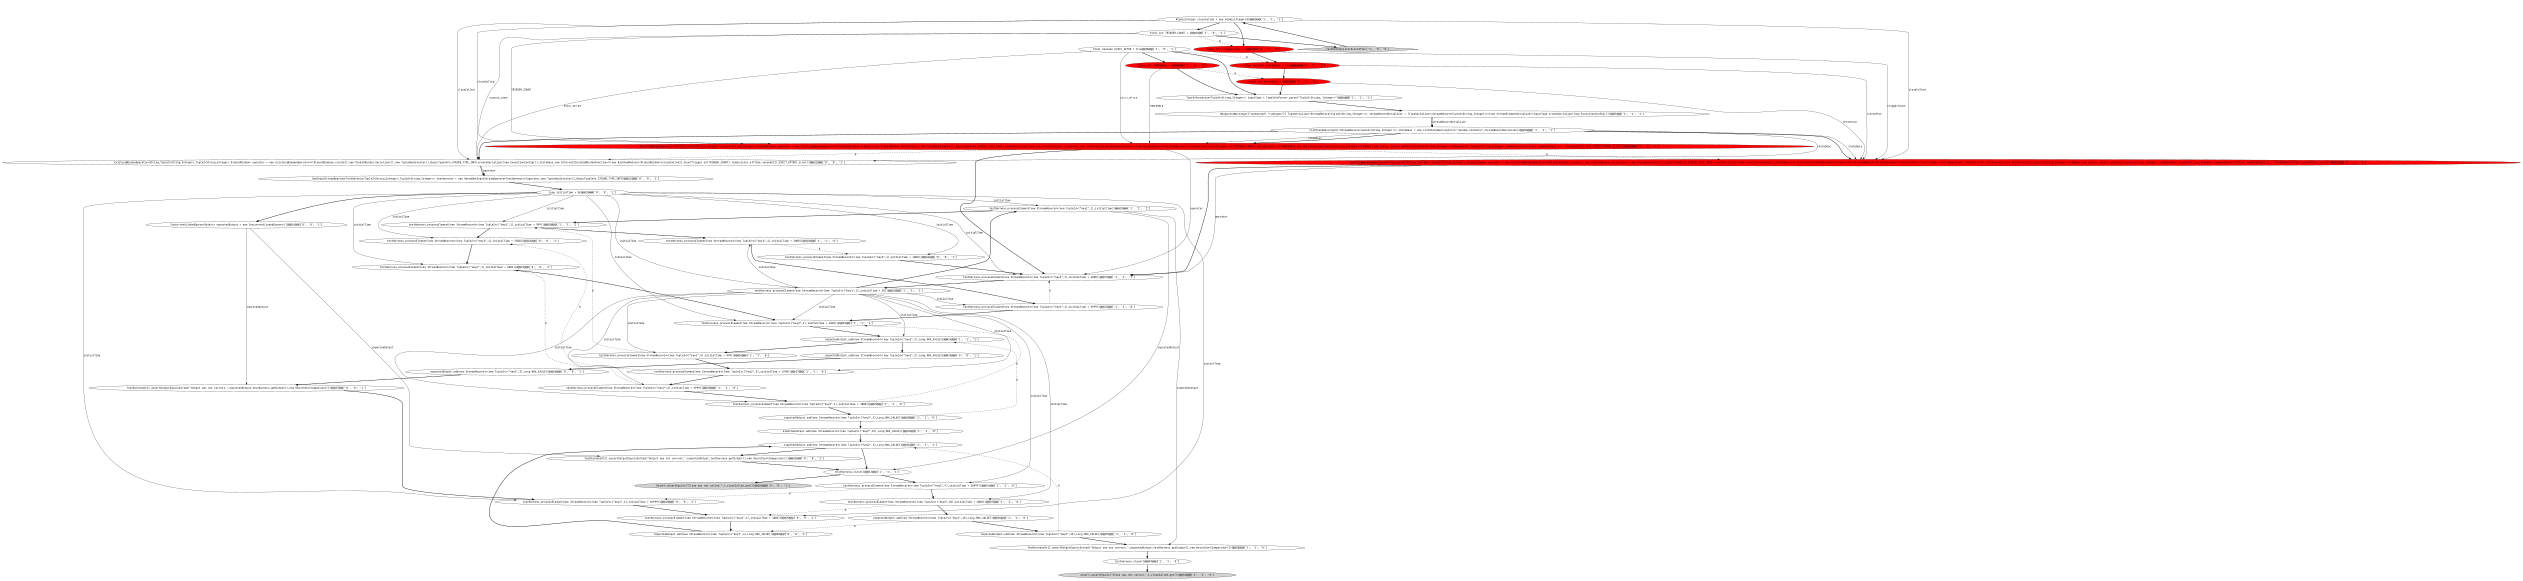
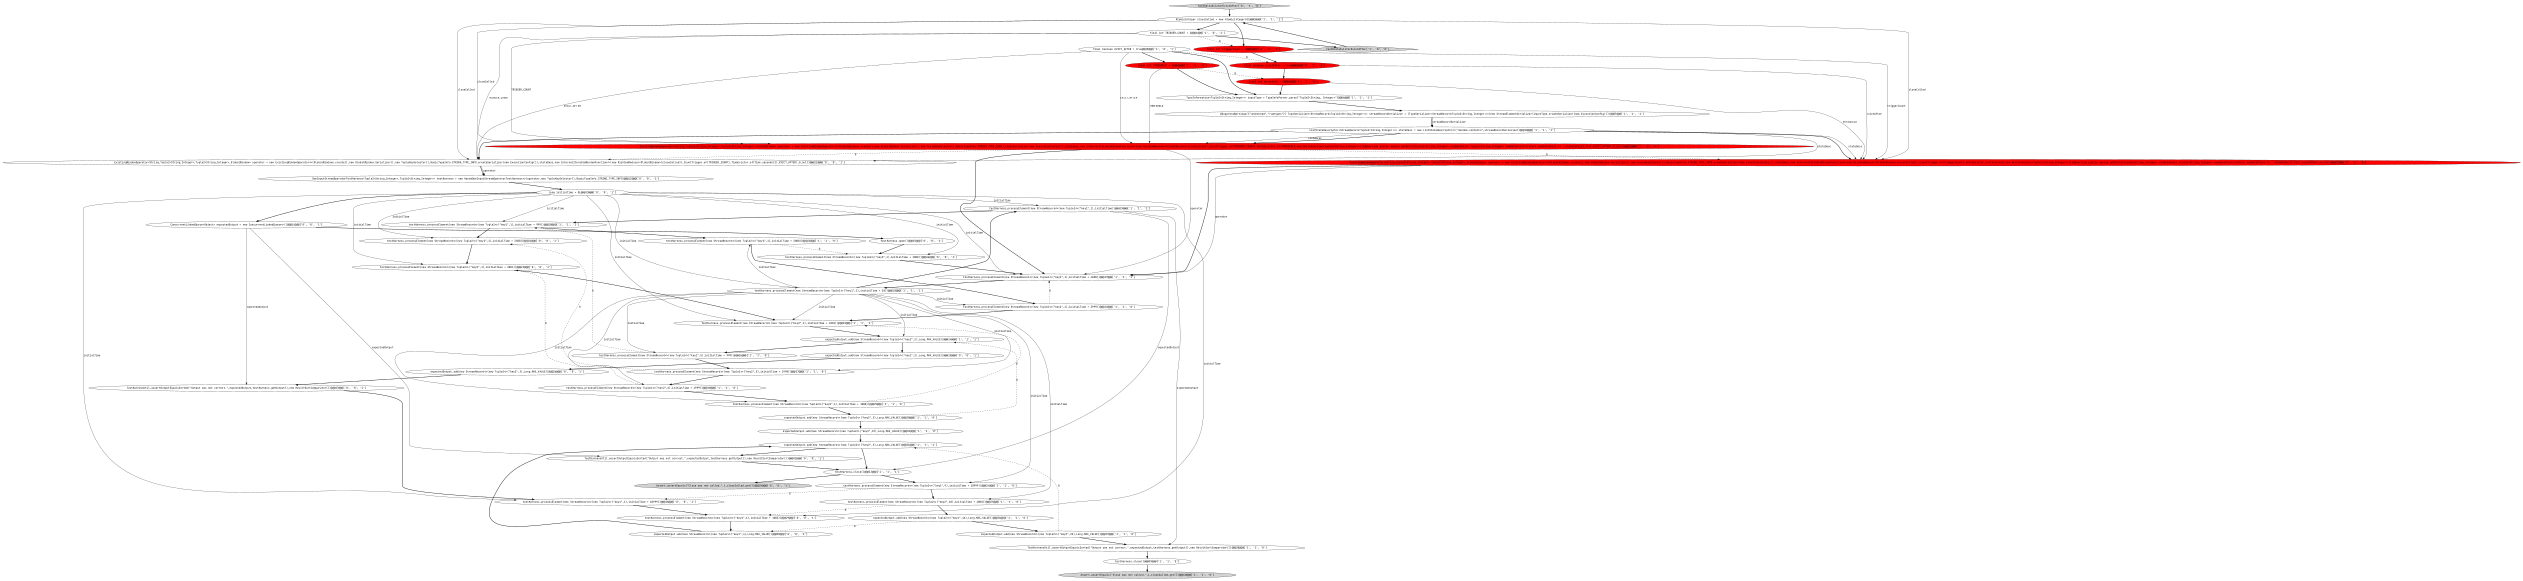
node "testDeltaEvictorEvictAfter['0', '1', '0']": added
node "testHarness.open()@@@15@@@['0', '0', '1']": added
